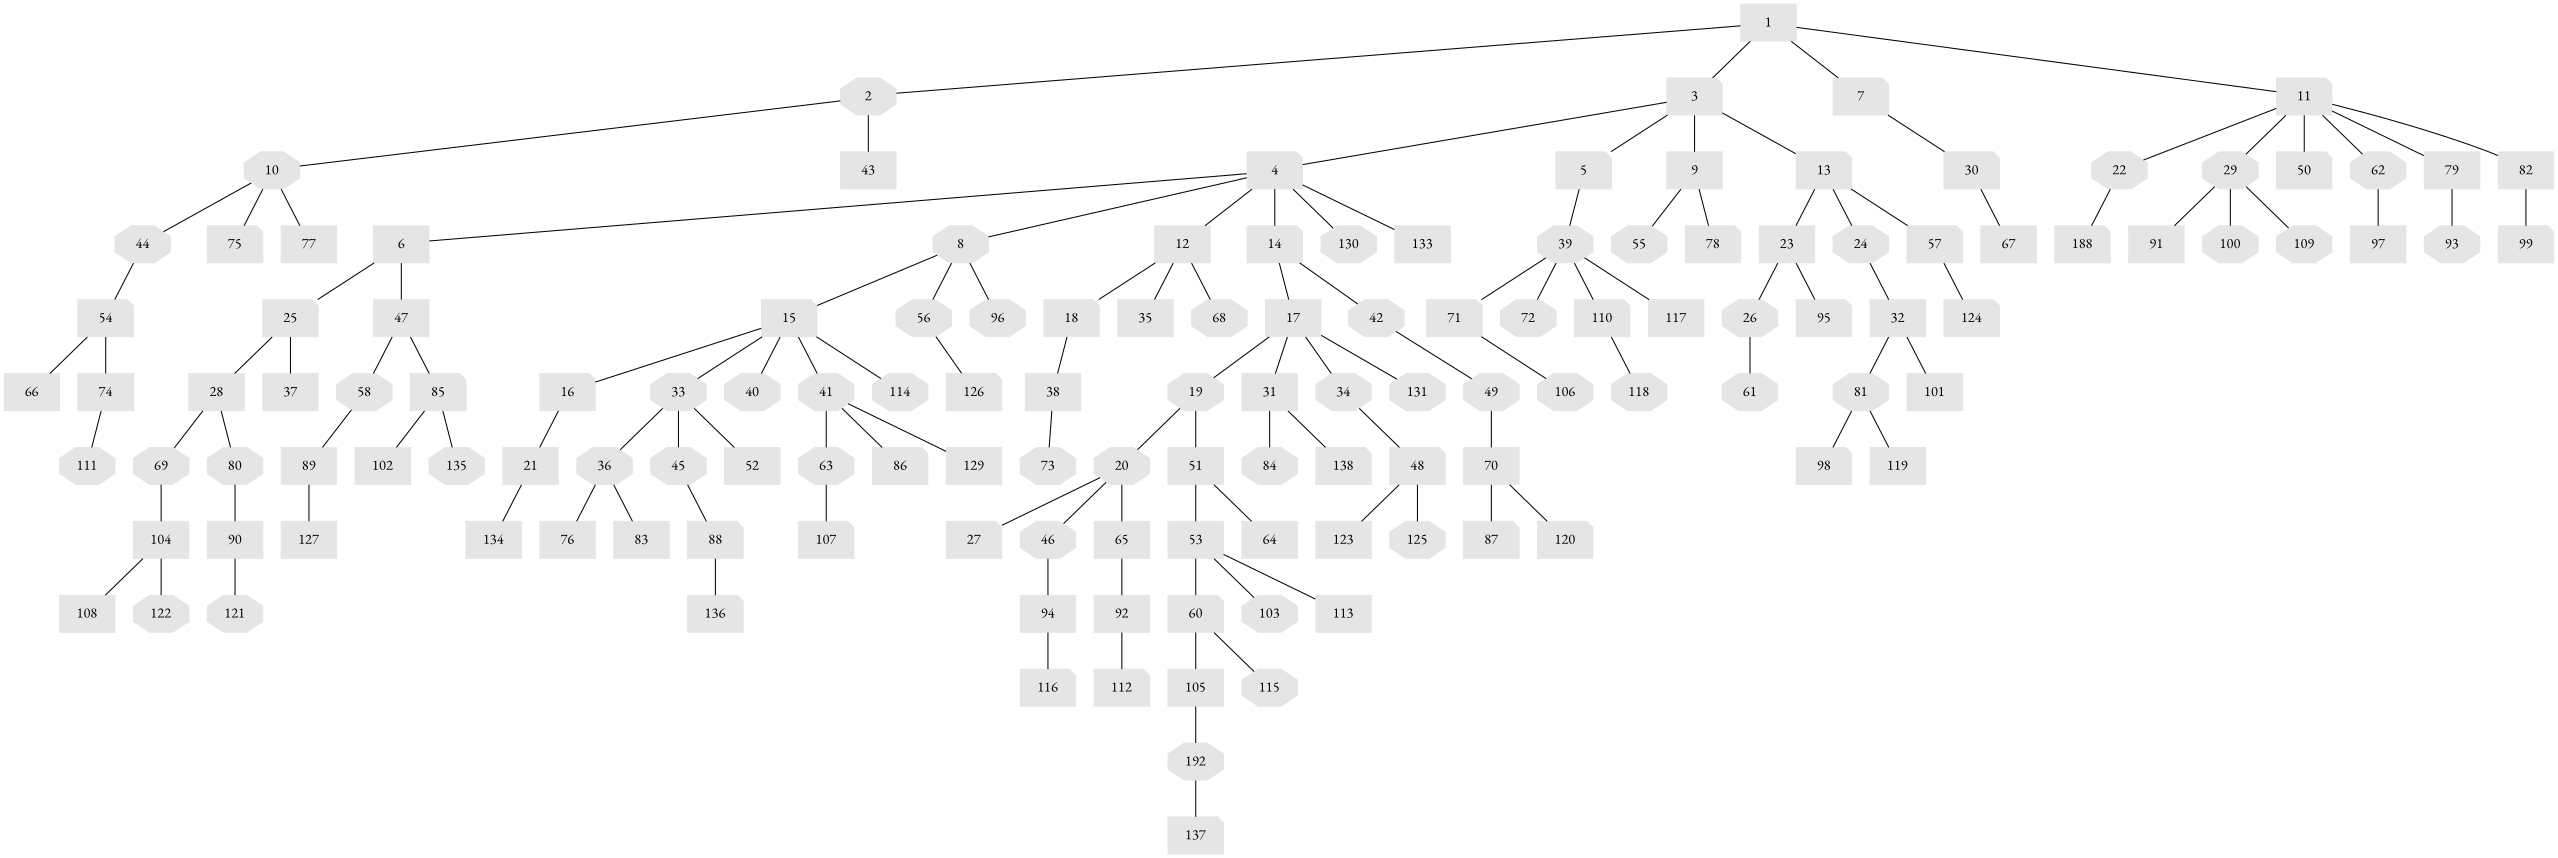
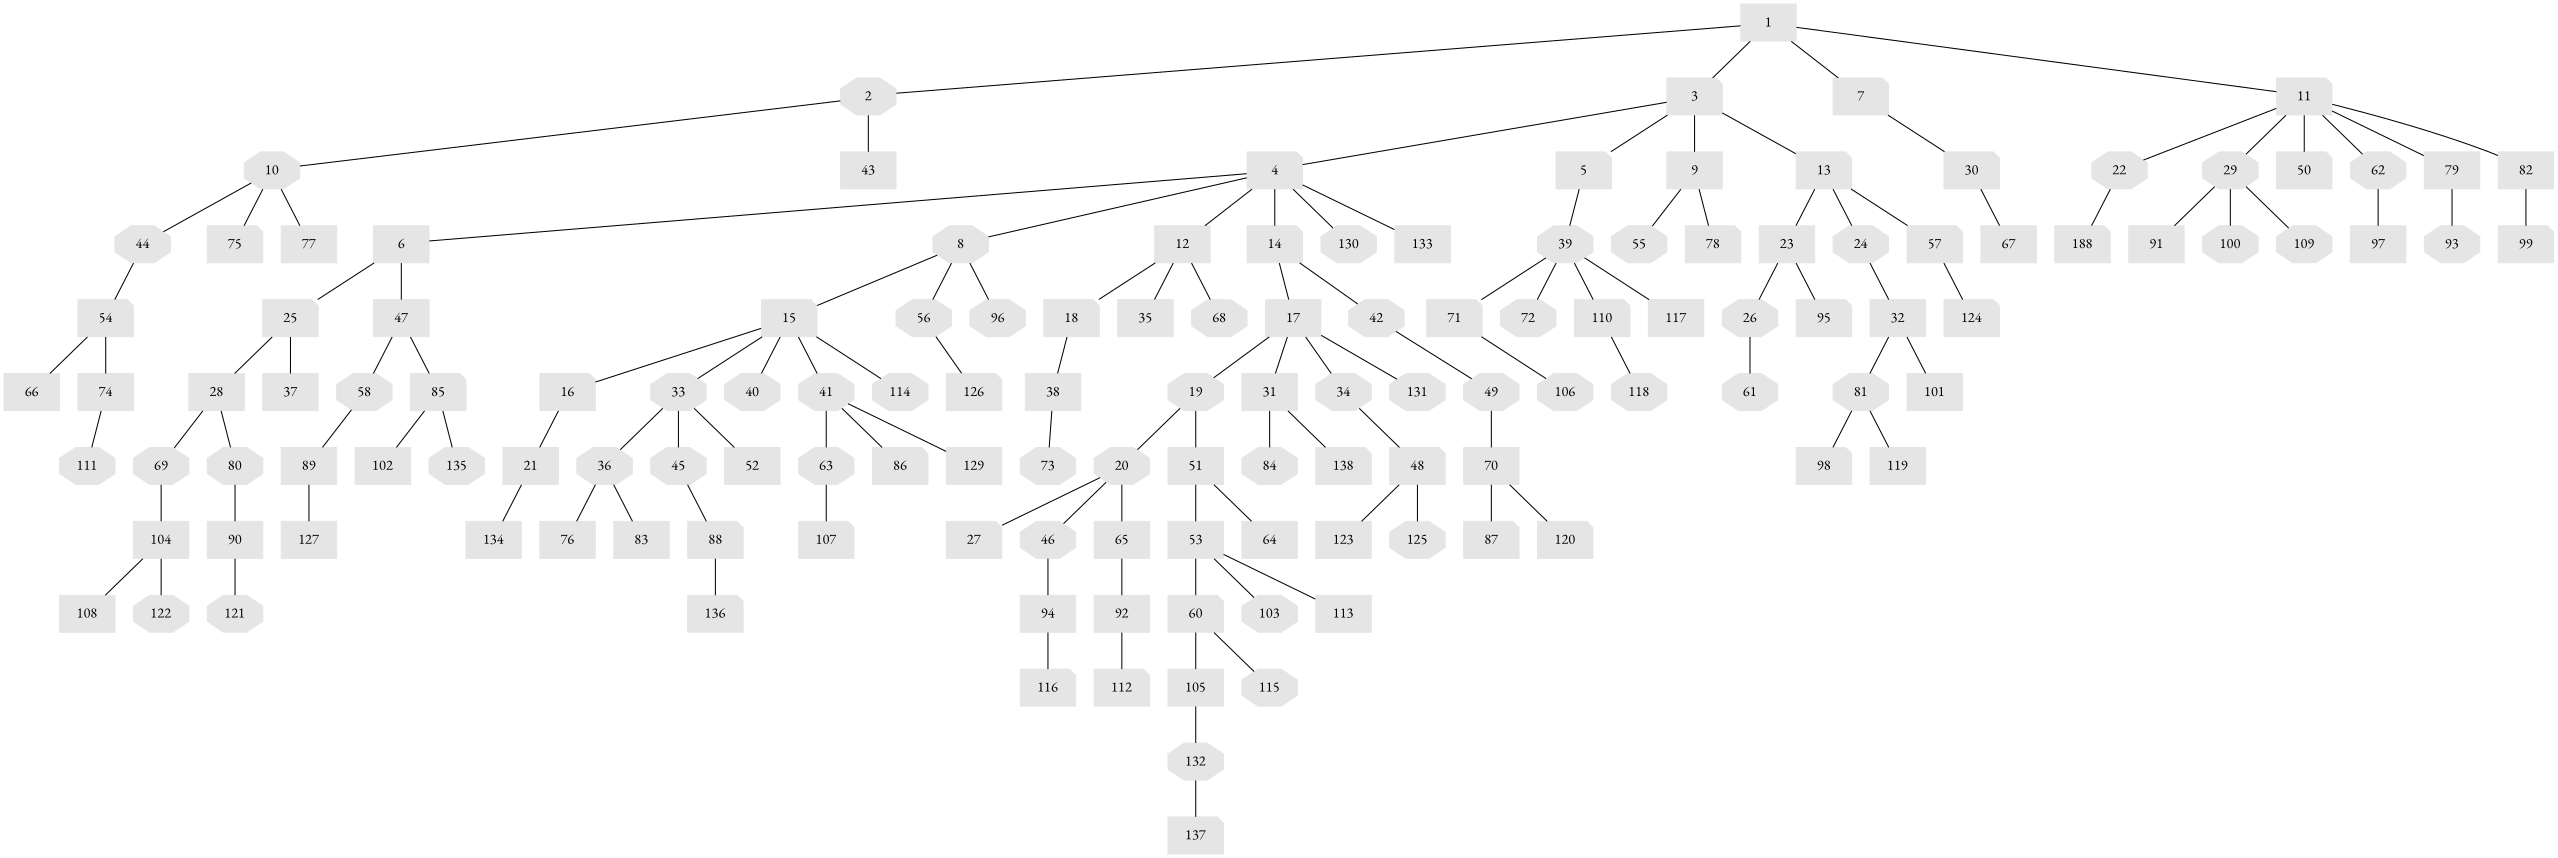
node "192": label "192" -> "132"
